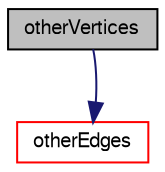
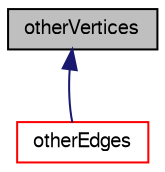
edge "otherVertices" -> "otherEdges": reversed
